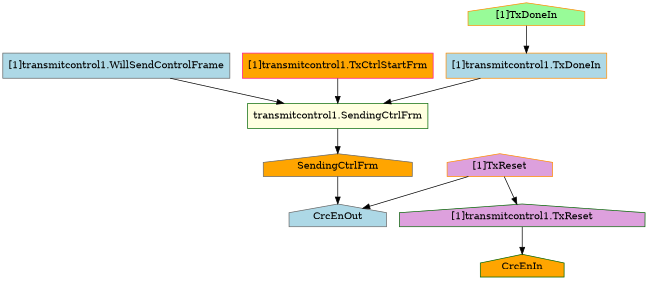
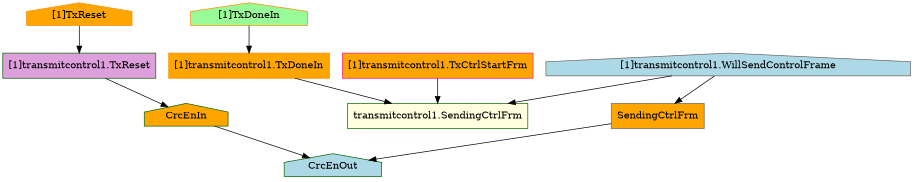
node "[1]transmitcontrol1.WillSendControlFrame": shape box -> house
node "[1]transmitcontrol1.TxDoneIn": fillcolor lightblue -> orange
edge "transmitcontrol1.SendingCtrlFrm" -> "SendingCtrlFrm": now "[1]transmitcontrol1.WillSendControlFrame" -> "SendingCtrlFrm"
node "SendingCtrlFrm": shape house -> box
node "[1]TxReset": fillcolor plum -> orange
edge "[1]TxReset" -> "CrcEnOut": now "CrcEnIn" -> "CrcEnOut"
node "CrcEnOut": color gray40 -> darkgreen
node "[1]transmitcontrol1.TxReset": shape house -> box
